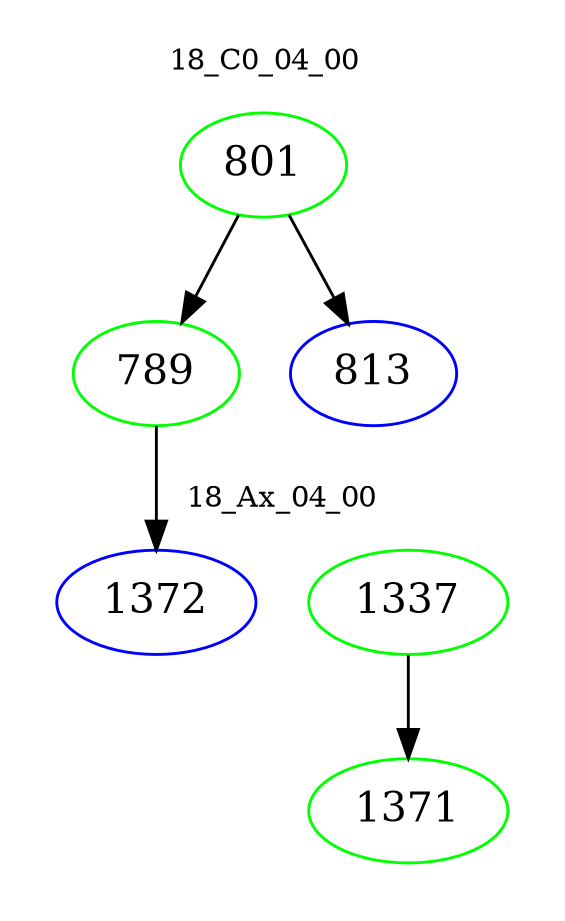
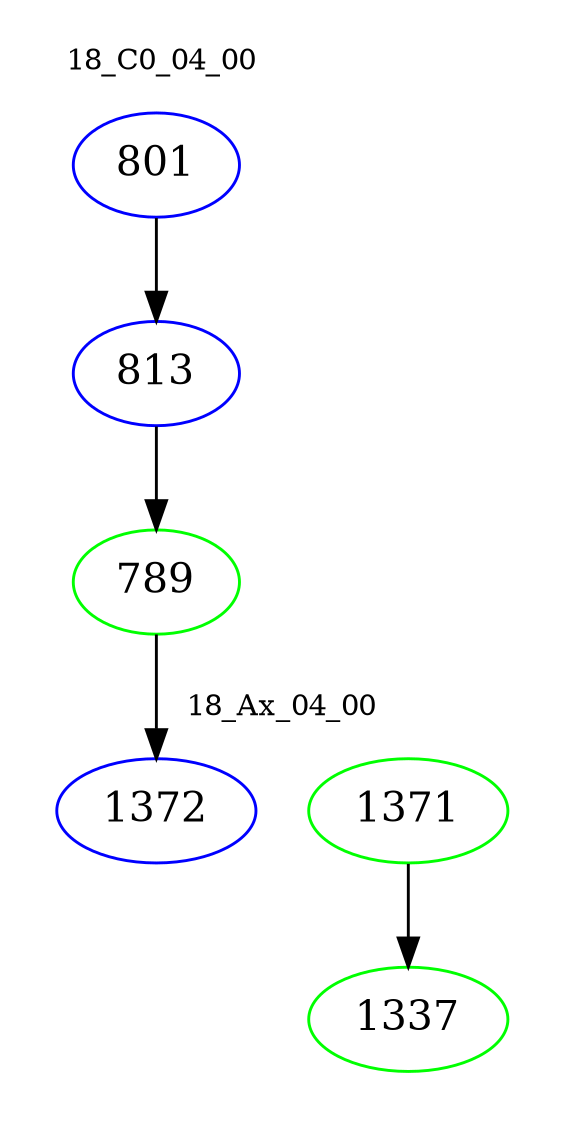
node "801": color green -> blue
edge "801" -> "789": now "813" -> "789"
edge "1337" -> "1371": reversed
